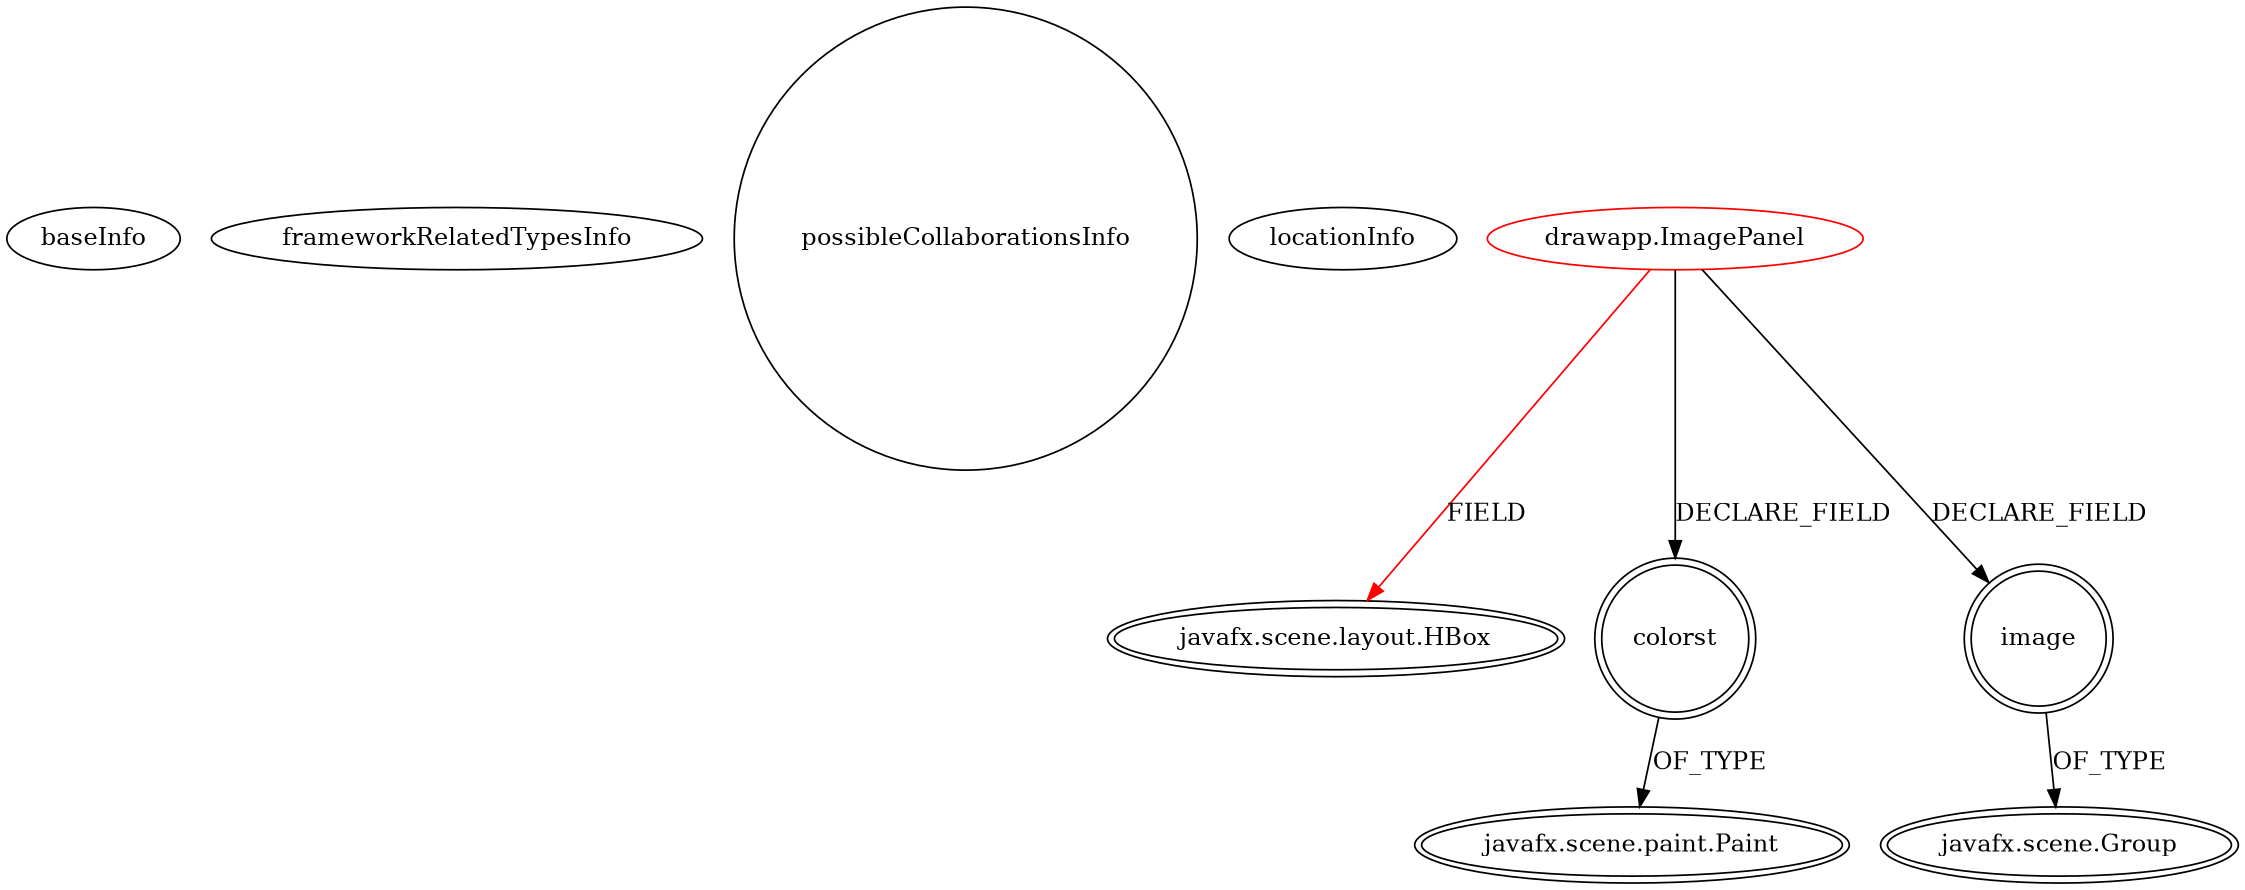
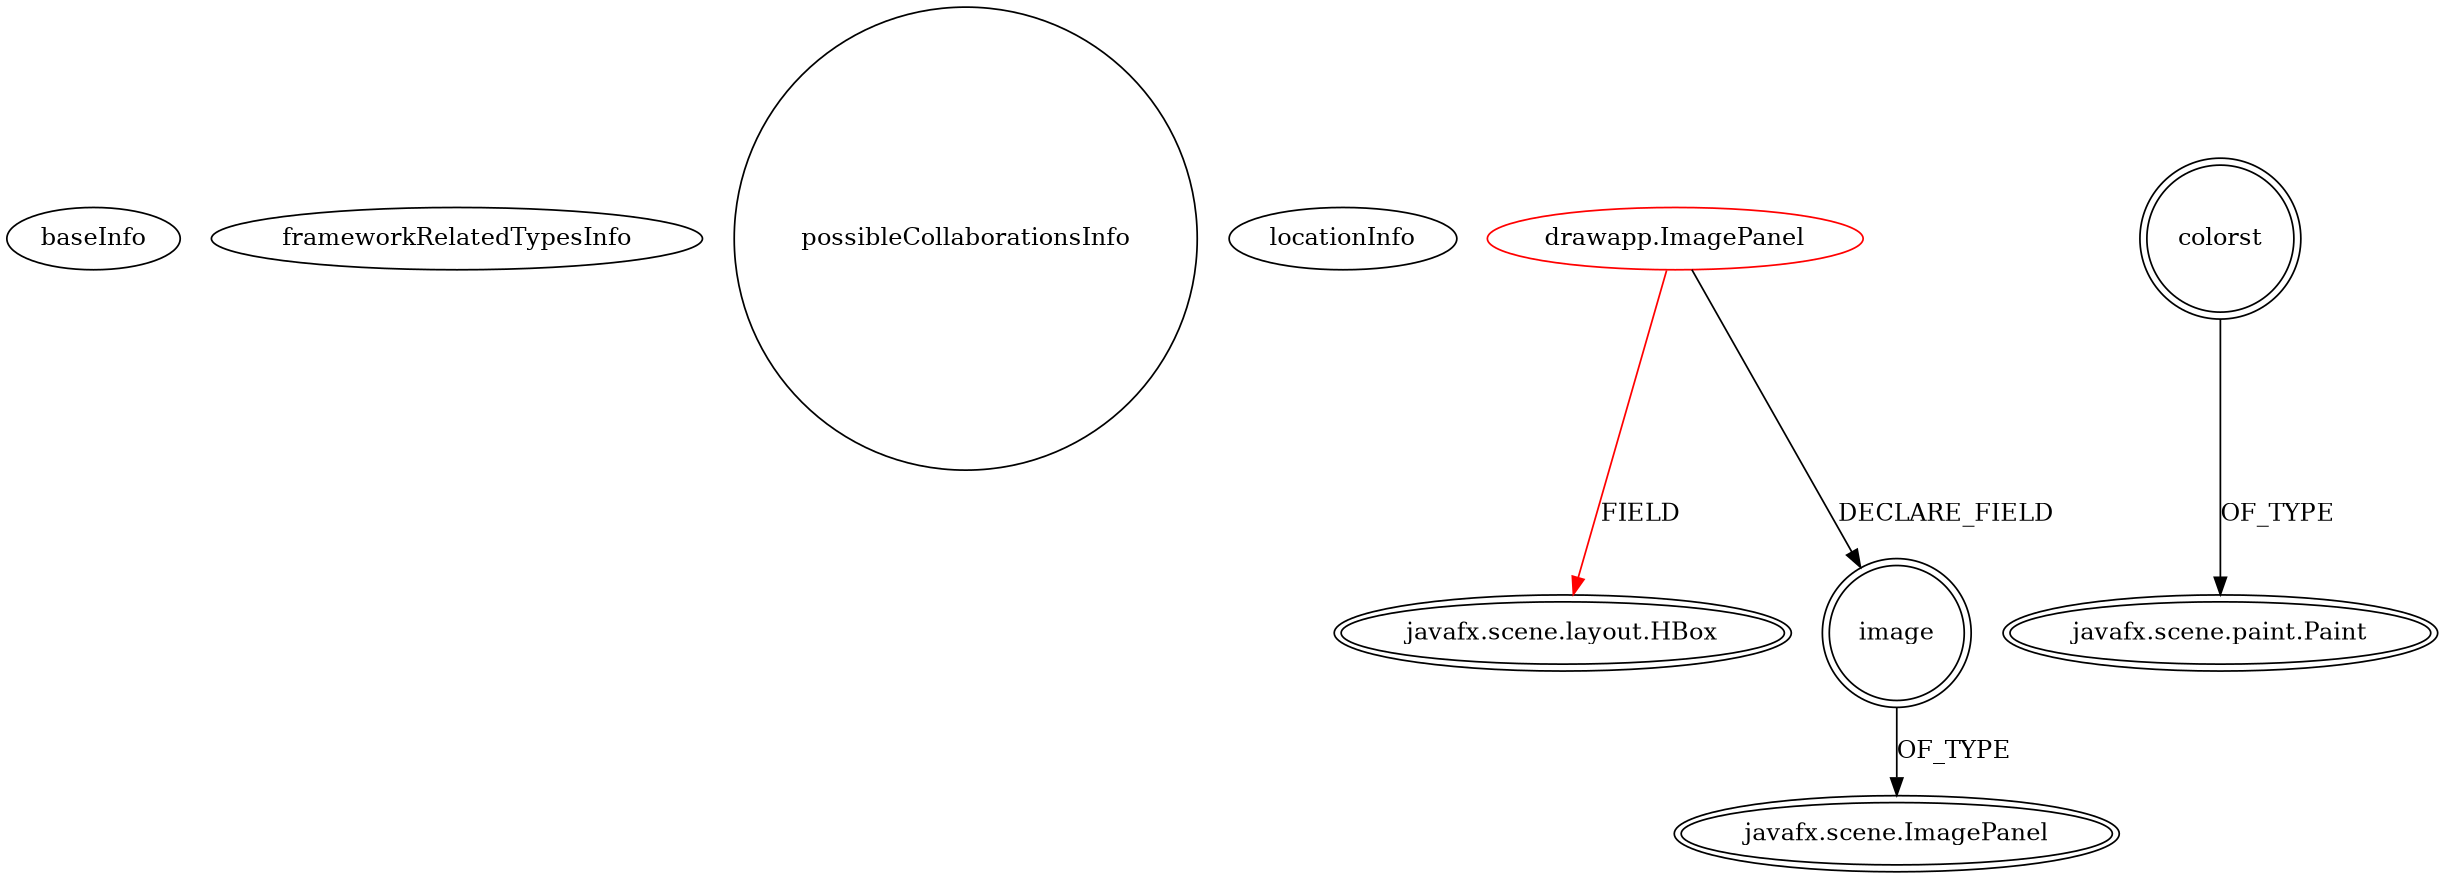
edge "drawapp.ImagePanel" -> "colorst": removed, label "DECLARE_FIELD"
node "javafx.scene.Group": label "javafx.scene.Group" -> "javafx.scene.ImagePanel"
